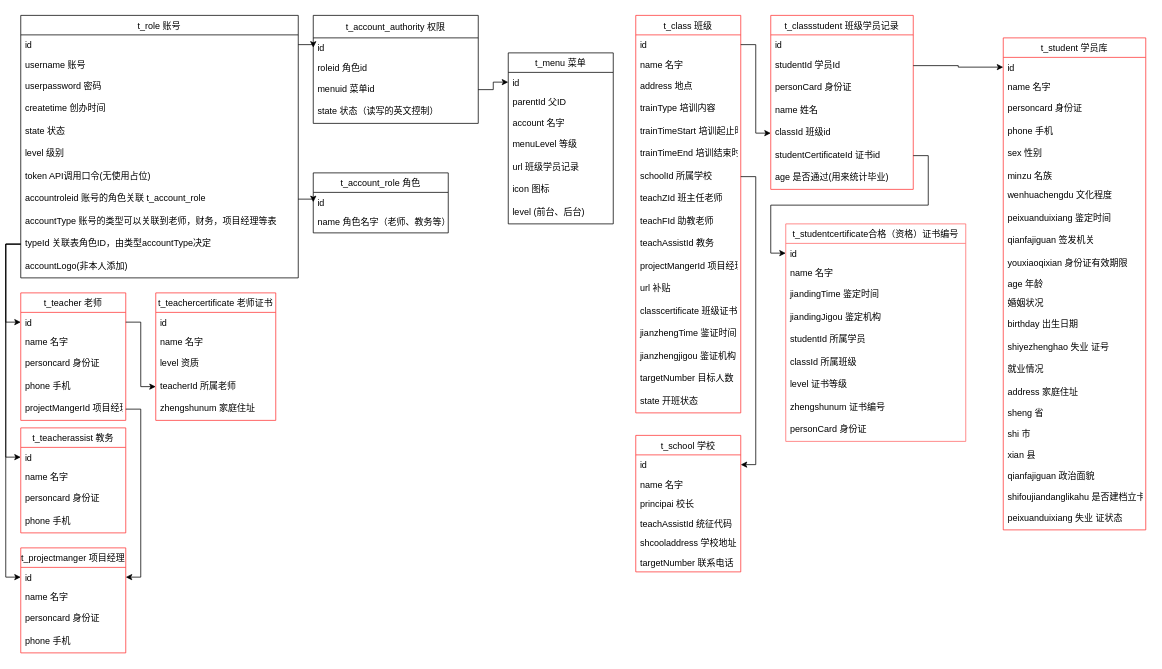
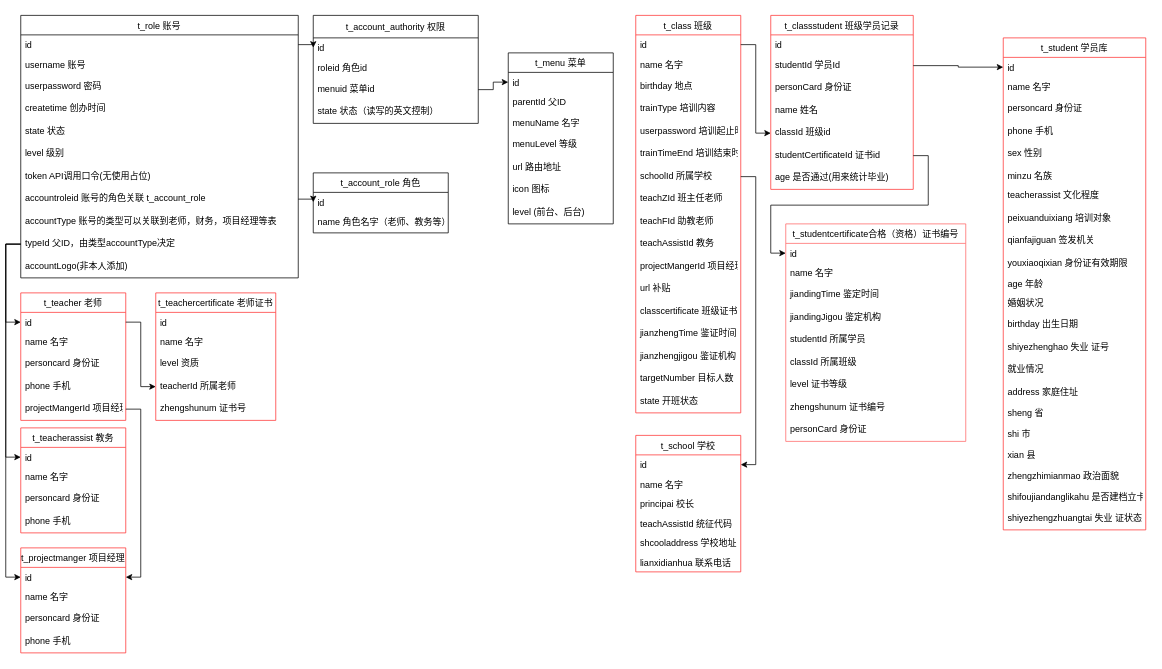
node "address 地点": label "address 地点" -> "birthday 地点"
node "account 名字": label "account 名字" -> "menuName 名字"
node "trainTimeStart 培训起止时间": label "trainTimeStart 培训起止时间" -> "userpassword 培训起止时间"
node "url 班级学员记录": label "url 班级学员记录" -> "url 路由地址"
node "wenhuachengdu 文化程度": label "wenhuachengdu 文化程度" -> "teacherassist 文化程度"
node "peixuanduixiang 鉴定时间": label "peixuanduixiang 鉴定时间" -> "peixuanduixiang 培训对象"
node "typeId 关联表角色ID，由类型accountType决定": label "typeId 关联表角色ID，由类型accountType决定" -> "typeId 父ID，由类型accountType决定"
node "zhengshunum 家庭住址": label "zhengshunum 家庭住址" -> "zhengshunum 证书号"
node "qianfajiguan 政治面貌": label "qianfajiguan 政治面貌" -> "zhengzhimianmao 政治面貌"
node "peixuanduixiang 失业 证状态": label "peixuanduixiang 失业 证状态" -> "shiyezhengzhuangtai 失业 证状态"
node "targetNumber 联系电话": label "targetNumber 联系电话" -> "lianxidianhua 联系电话"
